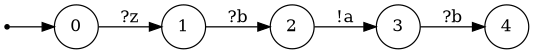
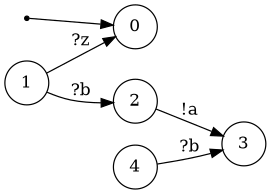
edge "0" -> "1": reversed
edge "3" -> "4": reversed
